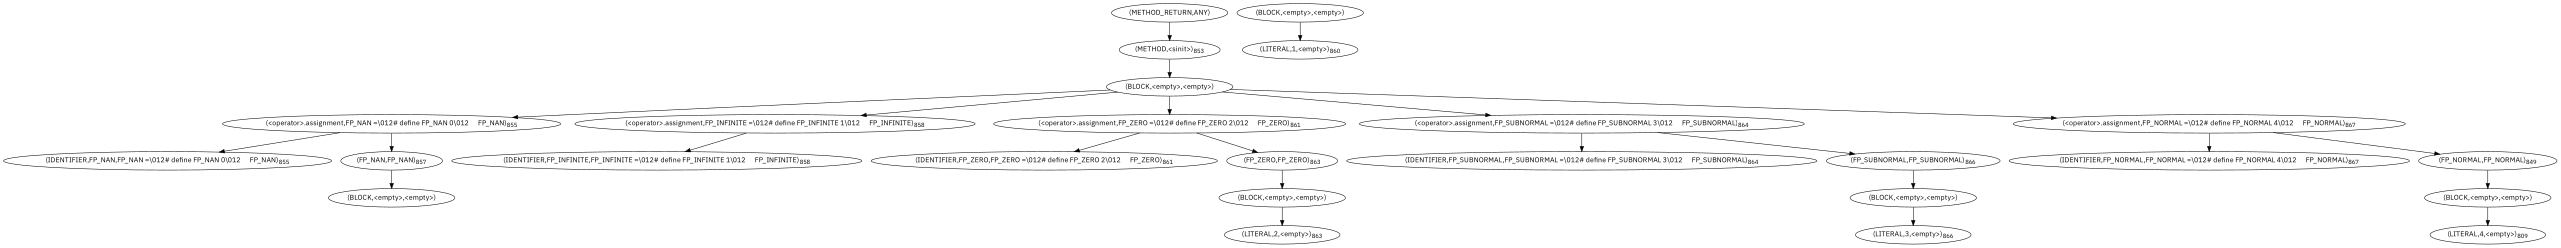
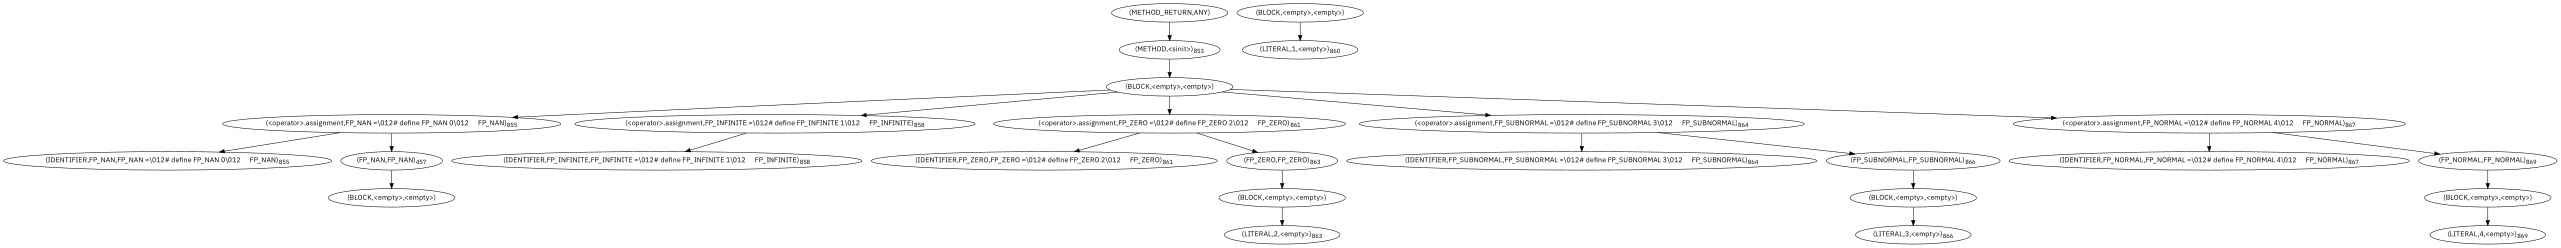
node "(FP_NAN,FP_NAN)": text "857" -> "457"
node "(FP_NORMAL,FP_NORMAL)": text "849" -> "869"
node "(LITERAL,4,<empty>)": text "809" -> "869"
